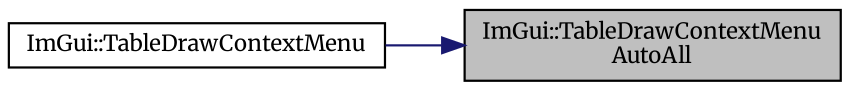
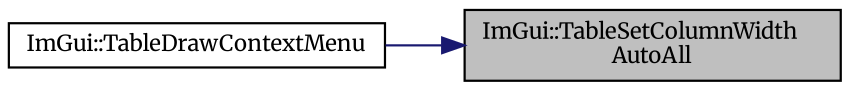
node "ImGui::TableDrawContextMenu AutoAll": label "ImGui::TableDrawContextMenu AutoAll" -> "ImGui::TableSetColumnWidth AutoAll"
